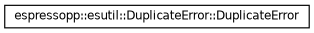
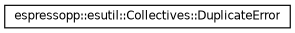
node "espressopp::esutil::DuplicateError::DuplicateError": label "espressopp::esutil::DuplicateError::DuplicateError" -> "espressopp::esutil::Collectives::DuplicateError"
